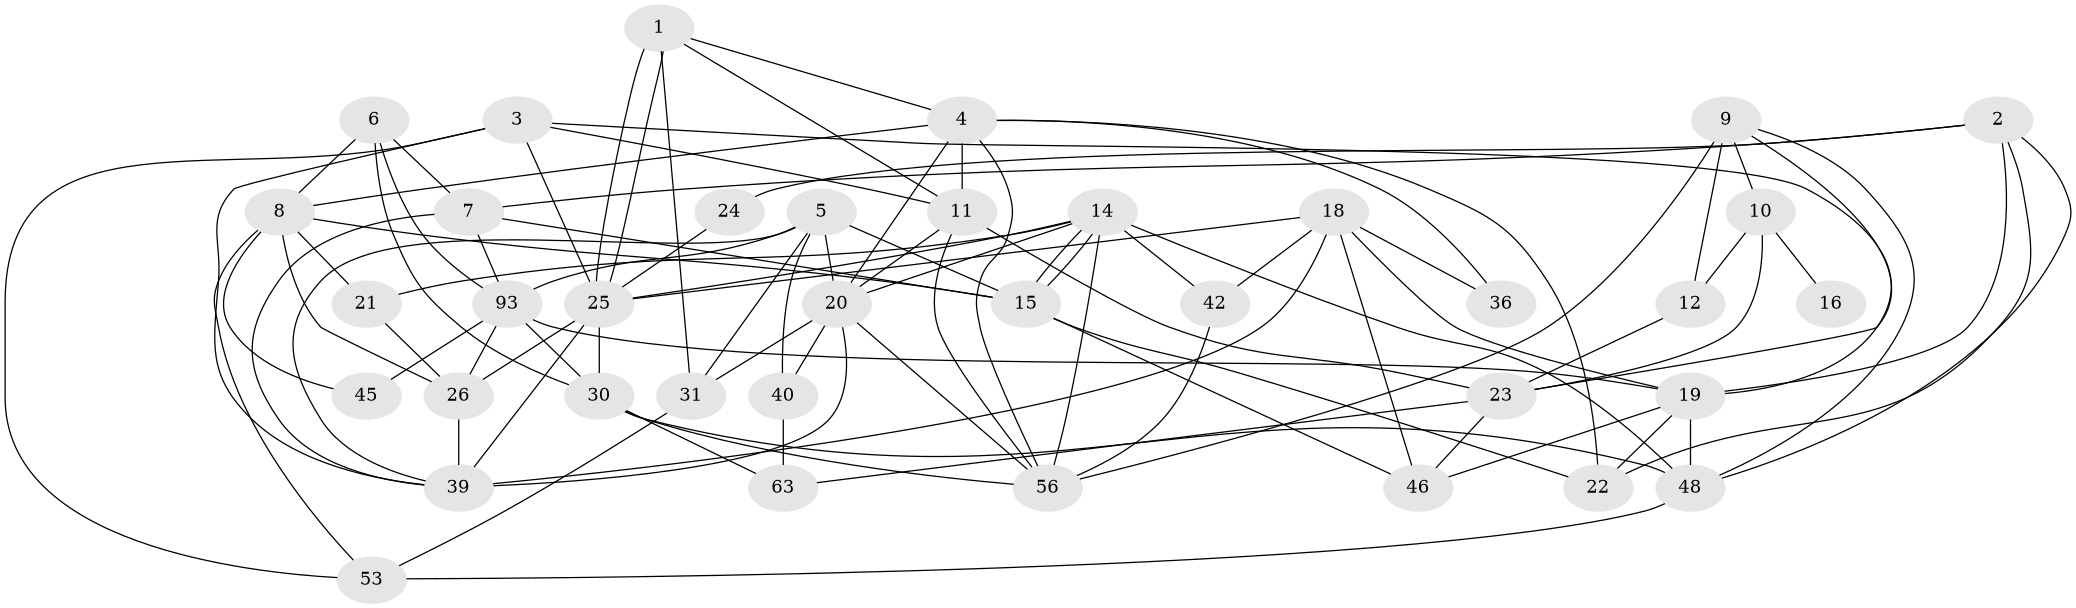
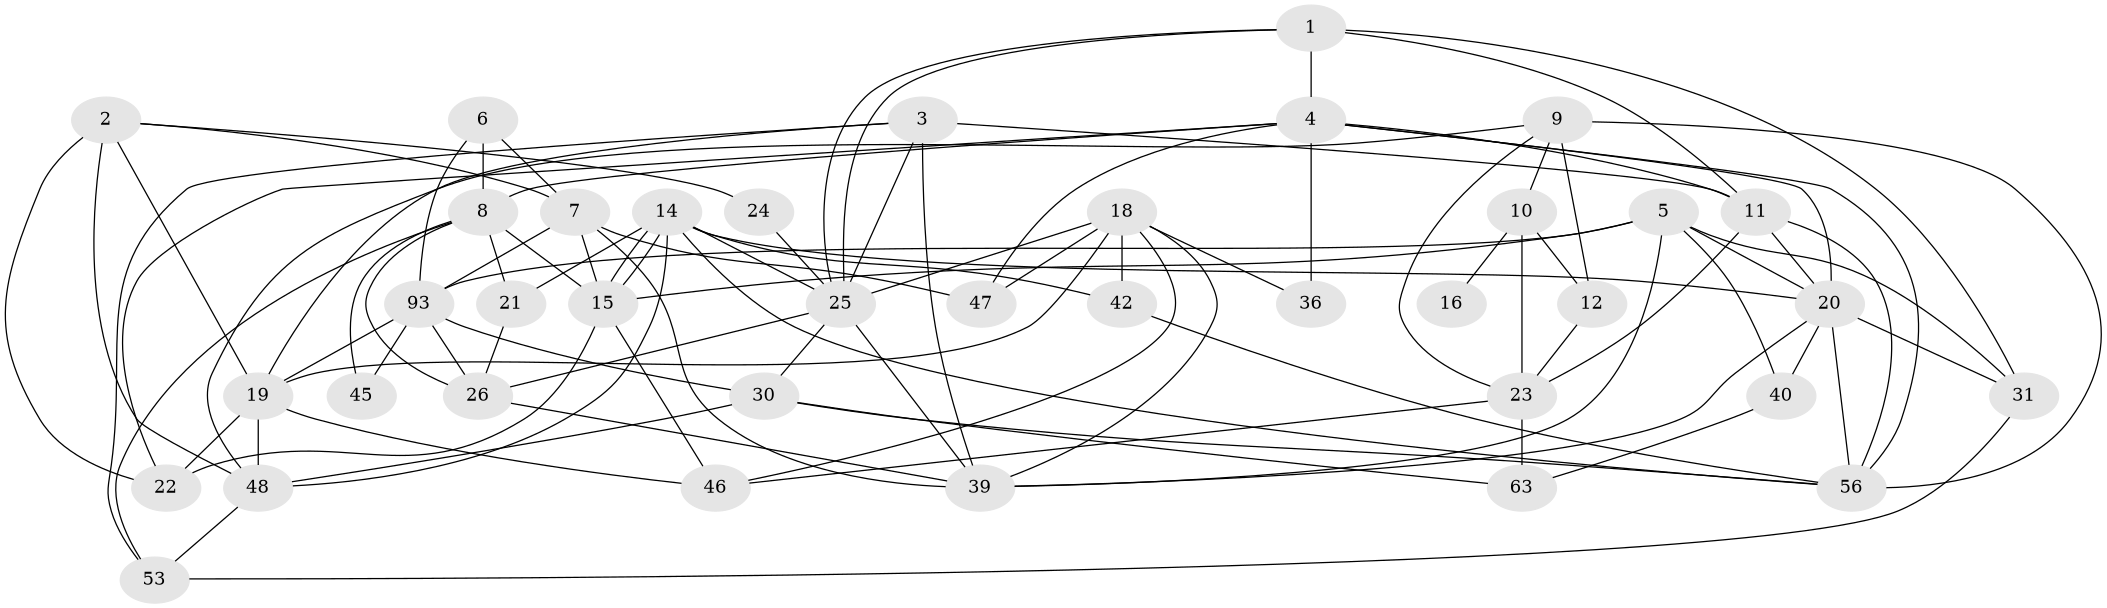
edge "6" -- "30": removed
node "47": added
